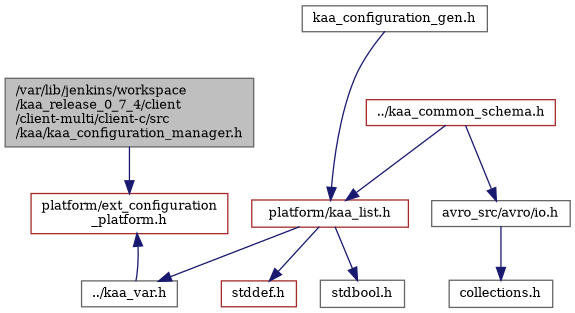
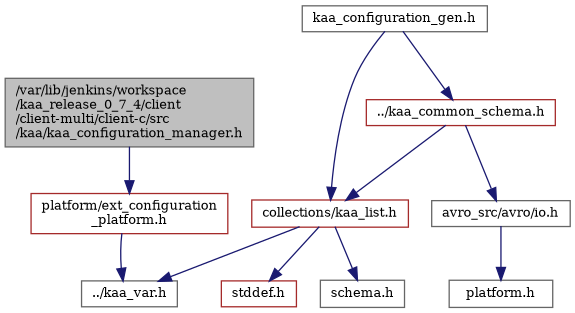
edge "kaa_configuration_gen.h" -> "../kaa_common_schema.h": added
node "platform/kaa_list.h": label "platform/kaa_list.h" -> "collections/kaa_list.h"
edge "../kaa_var.h" -> "platform/ext_configuration _platform.h": reversed
node "stdbool.h": label "stdbool.h" -> "schema.h"
node "collections.h": label "collections.h" -> "platform.h"
